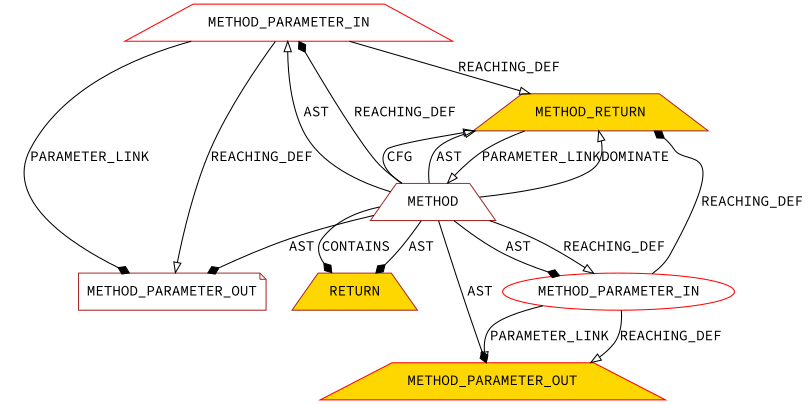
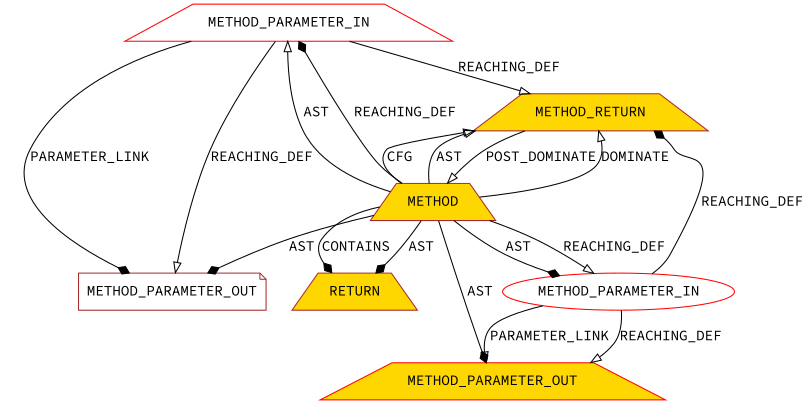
edge "METHOD_RETURN" -> "METHOD": label "PARAMETER_LINK" -> "POST_DOMINATE"
node "METHOD": fillcolor white -> gold
